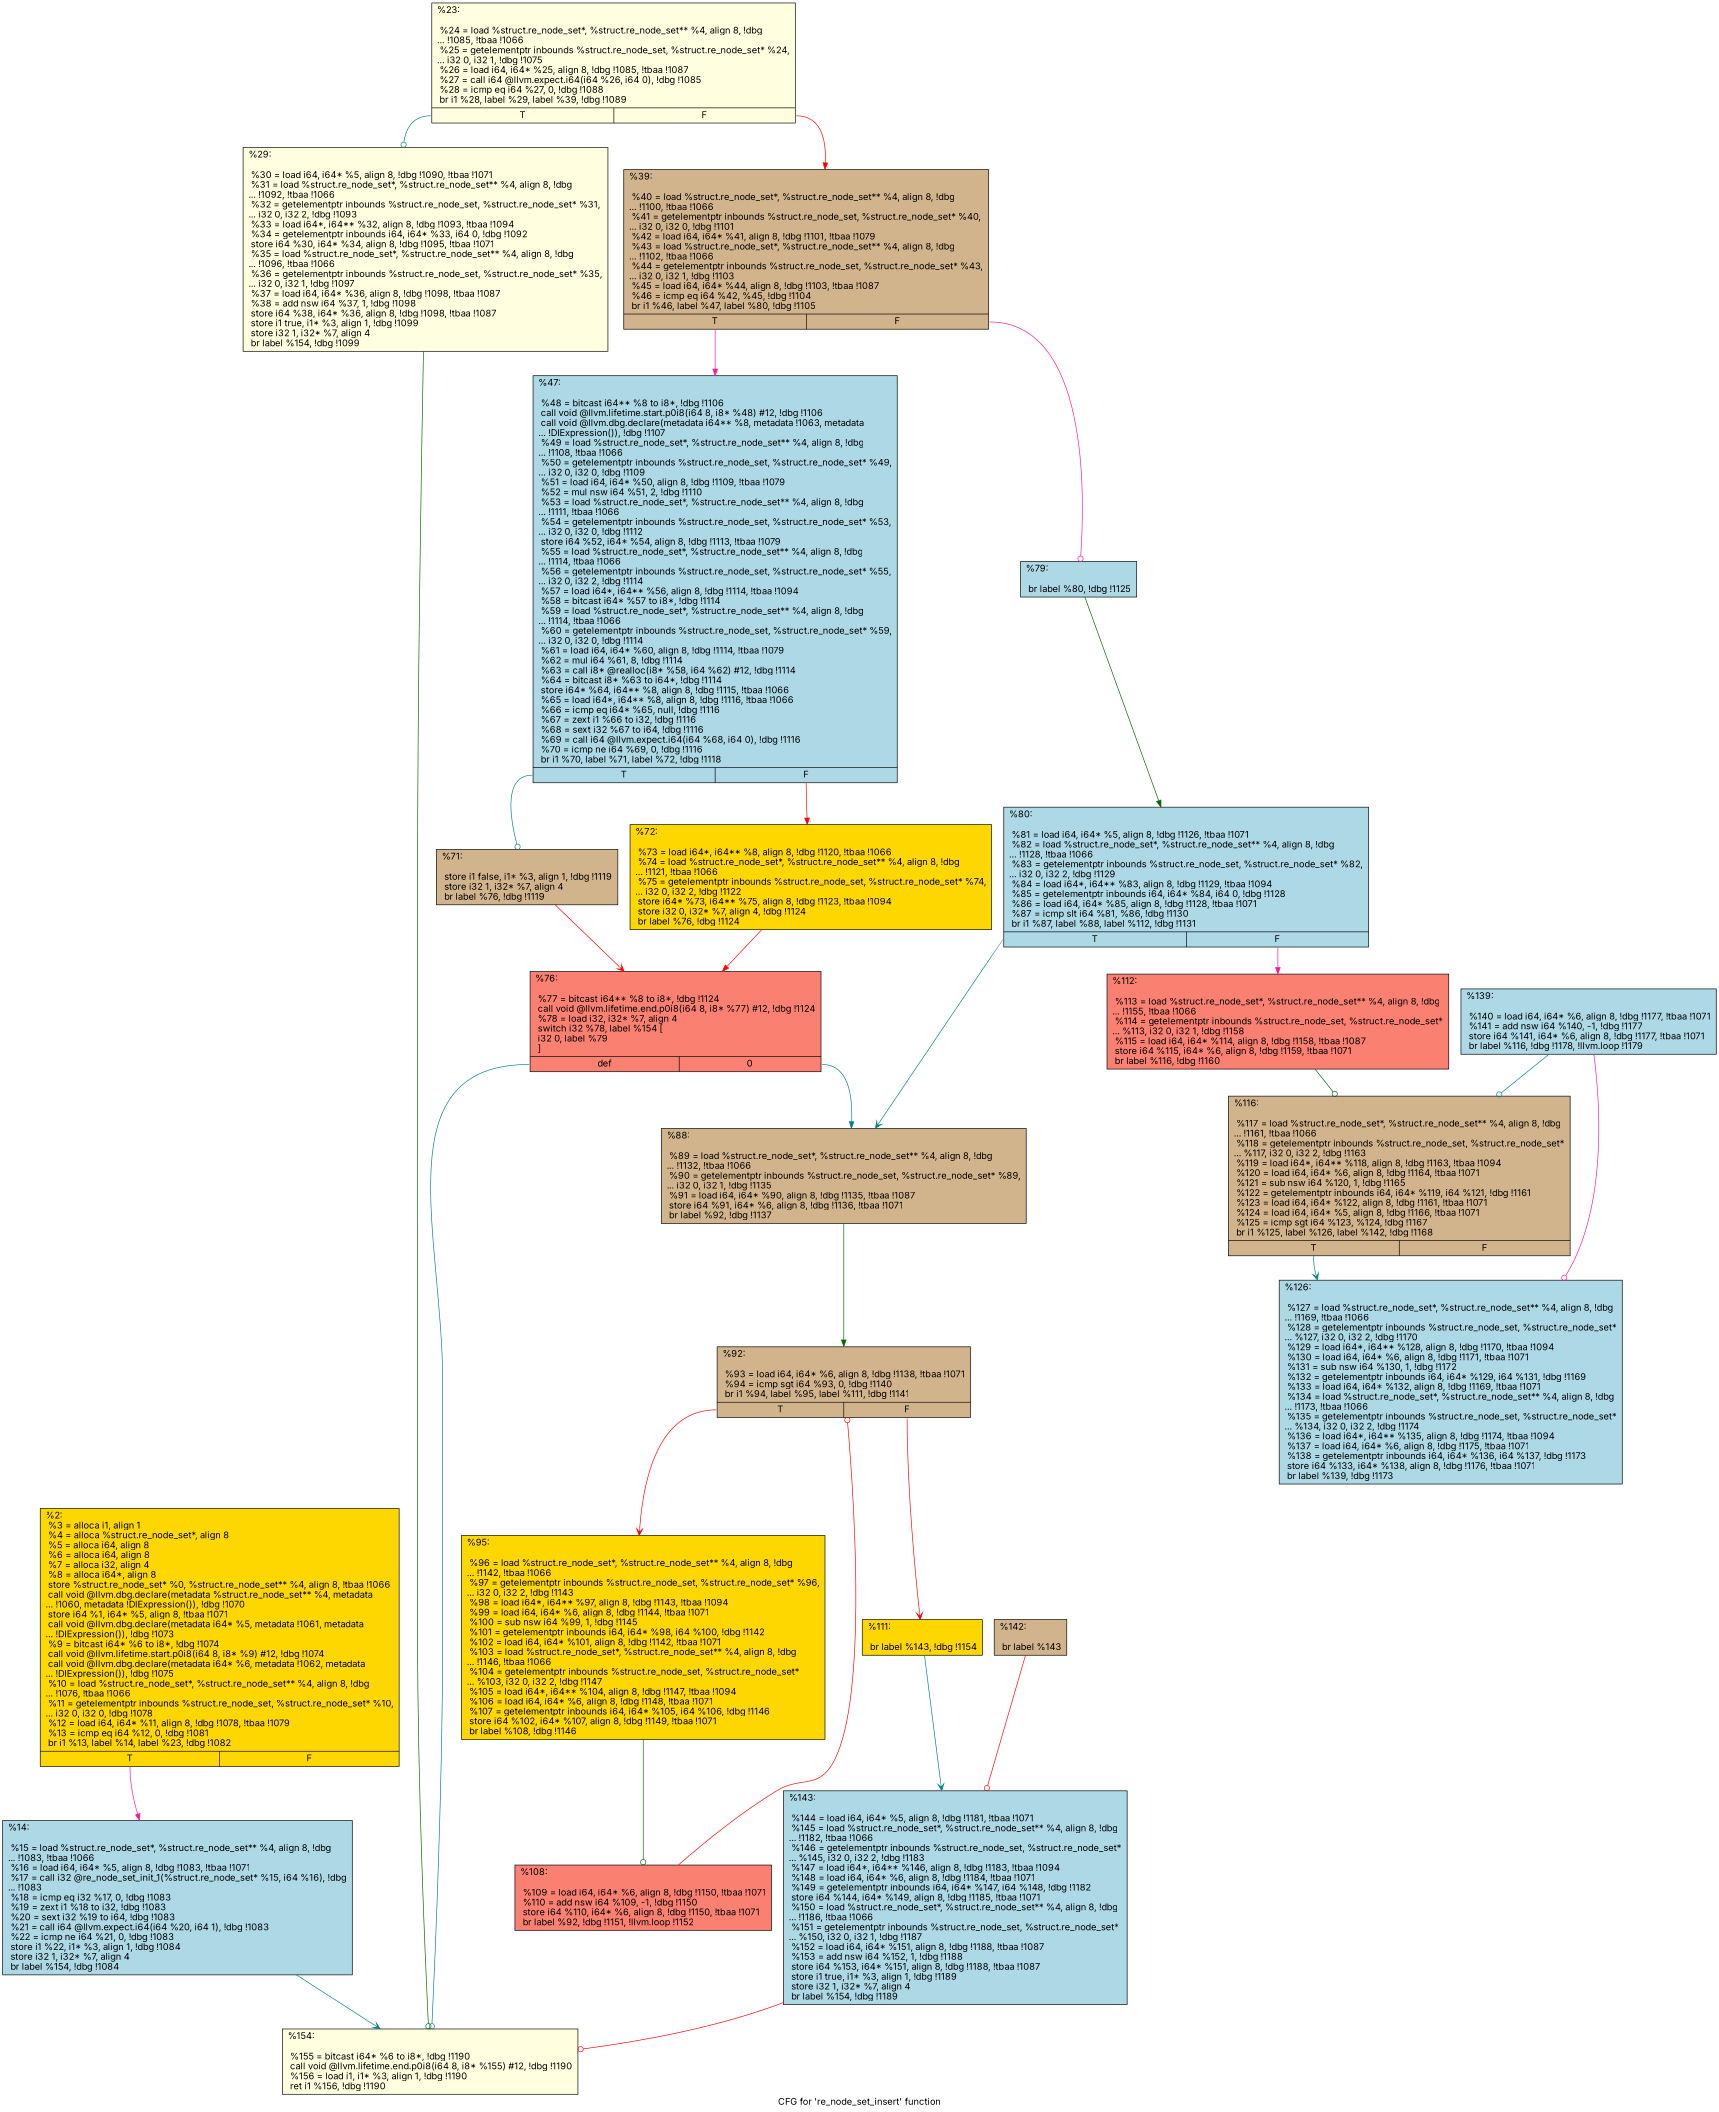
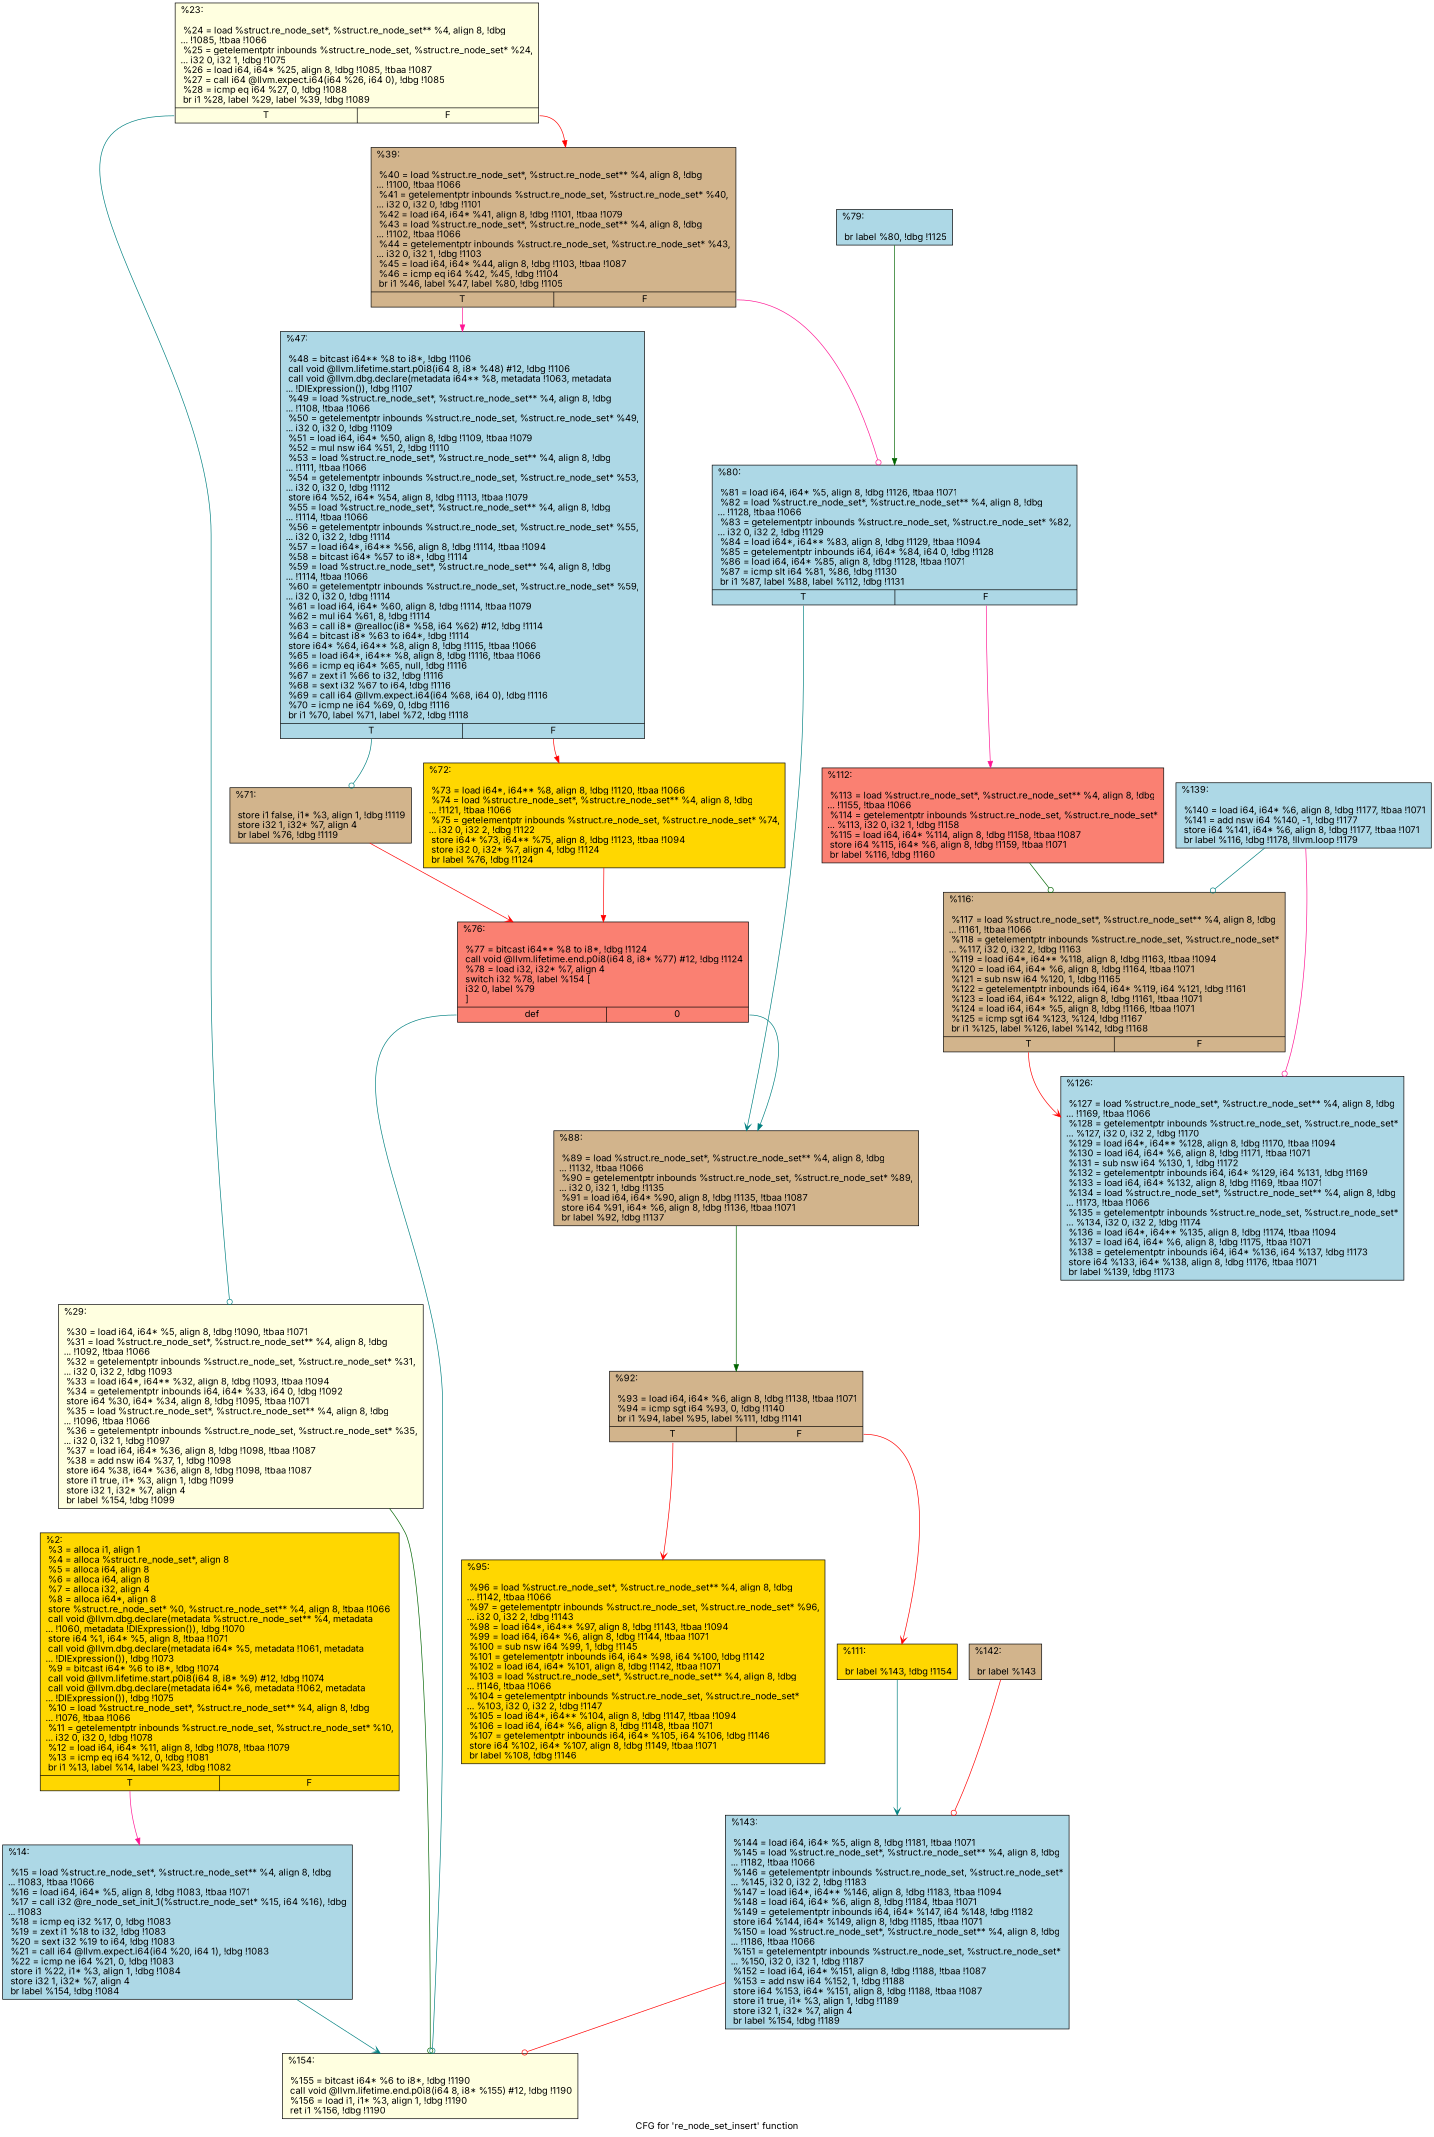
edge "%39:" -> "%79:": now "%39:" -> "%80:"
edge "%116:" -> "%126:": color teal -> red
node "%108:": removed
